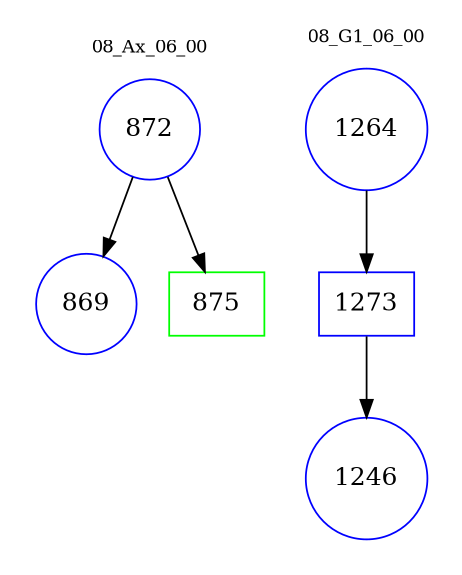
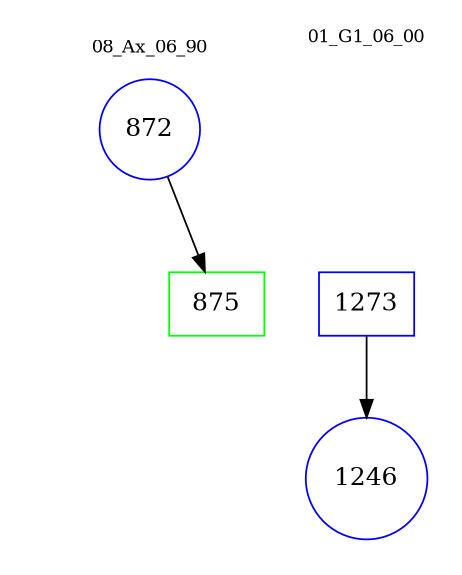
cluster "08_G1_06_00": label "08_G1_06_00" -> "01_G1_06_00"
cluster "08_Ax_06_00": label "08_Ax_06_00" -> "08_Ax_06_90"
node "1264": removed
node "869": removed
